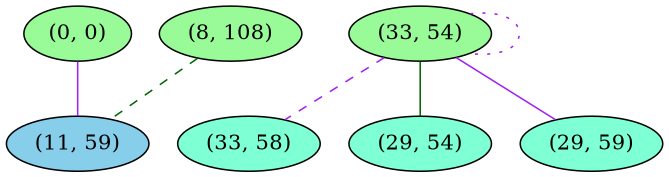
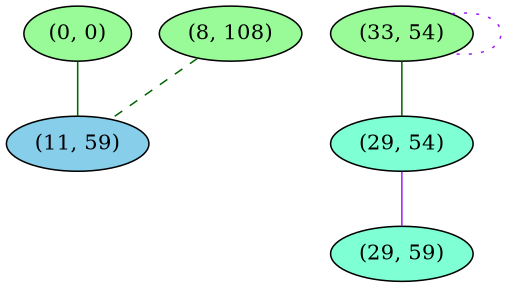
edge "(0, 0)" -- "(11, 59)": color purple -> darkgreen
edge "(33, 54)" -- "(29, 59)": now "(29, 54)" -- "(29, 59)"
node "(33, 58)": removed
